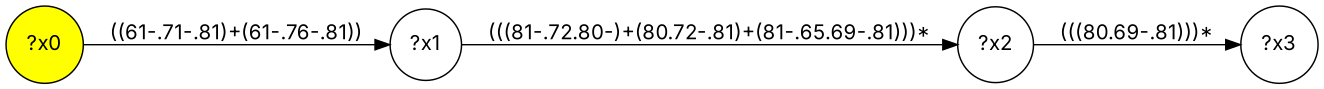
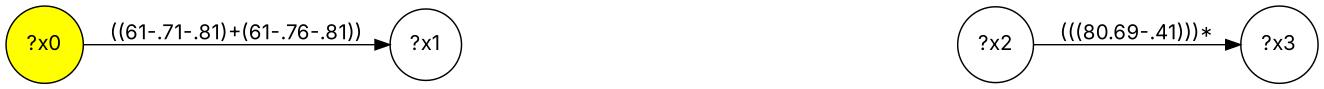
edge "?x2" -> "?x3": label "(((80.69-.81)))*" -> "(((80.69-.41)))*"
edge "?x1" -> "?x2": removed, label "(((81-.72.80-)+(80.72-.81)+(81-.65.69-.81)))*"
